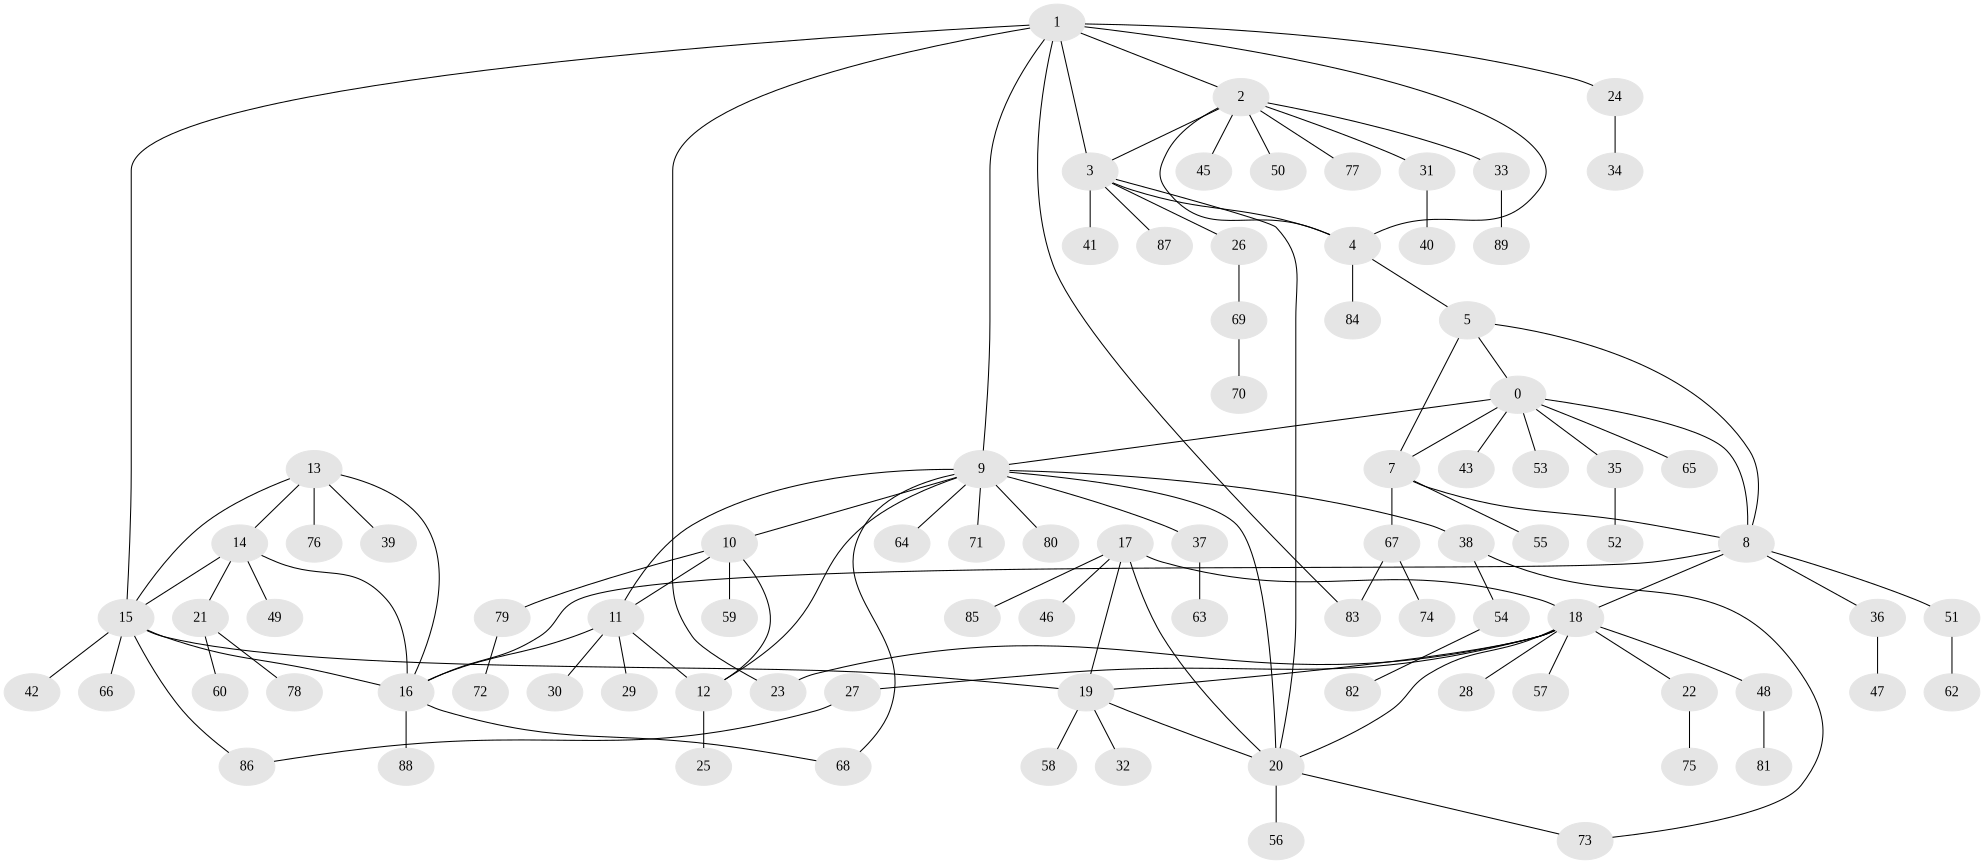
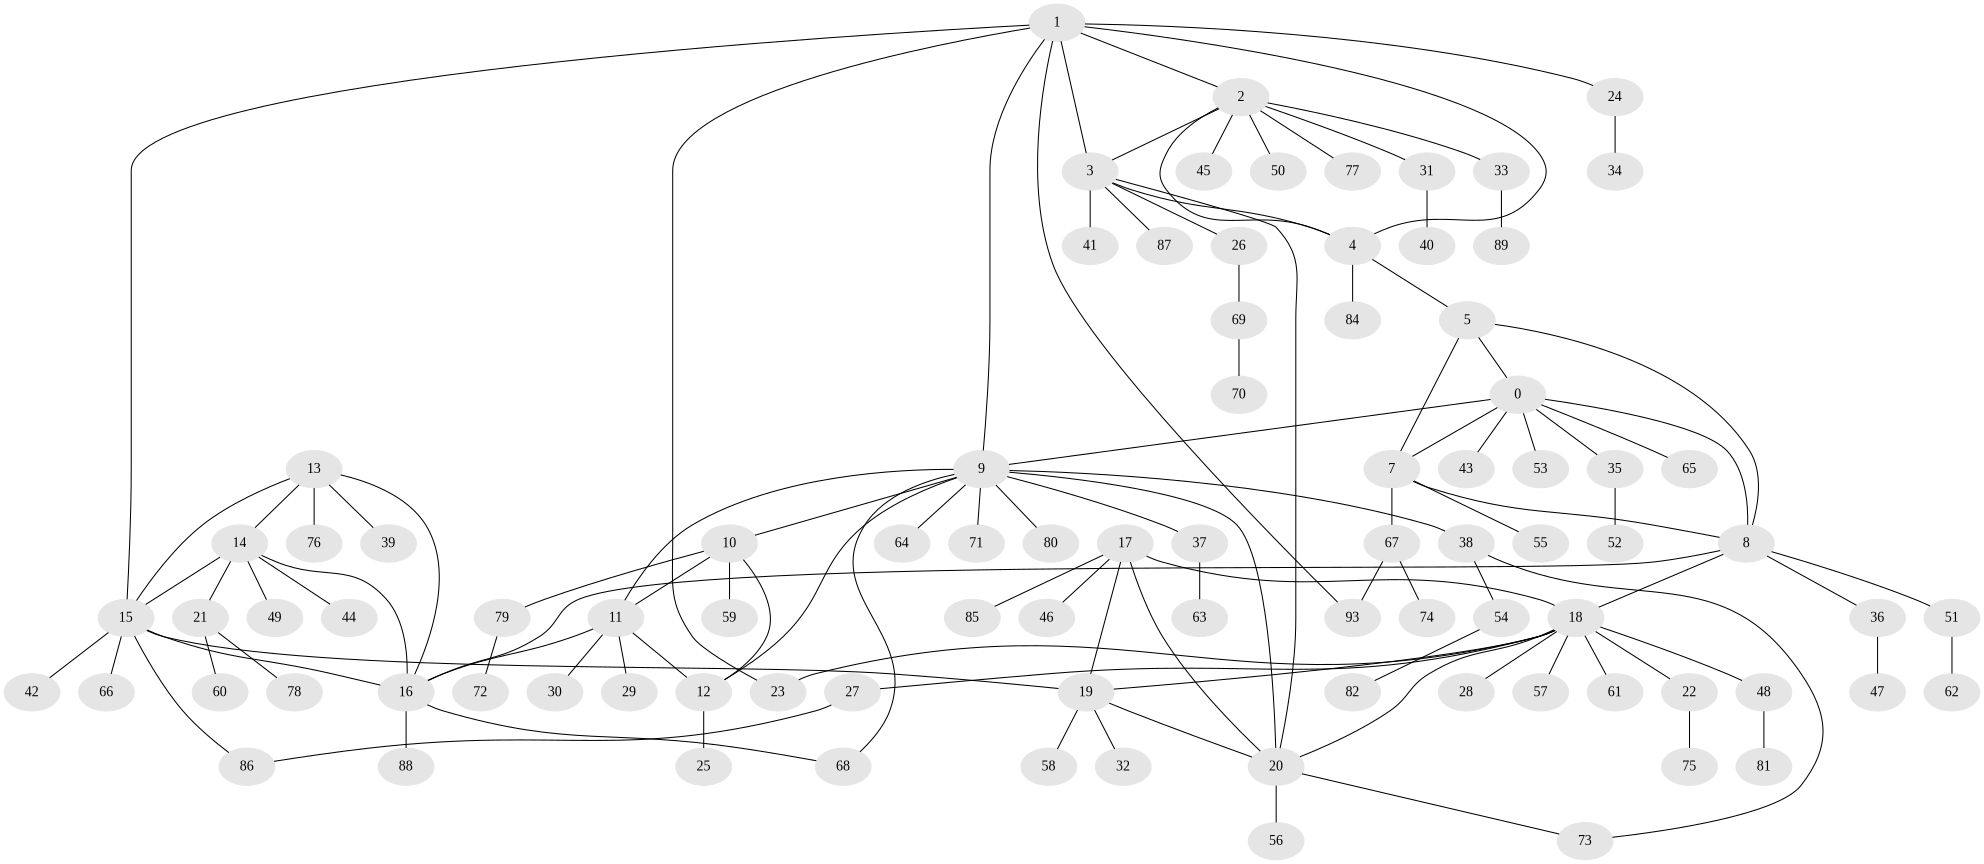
node "44": added
node "83": label "83" -> "93"
node "61": added
